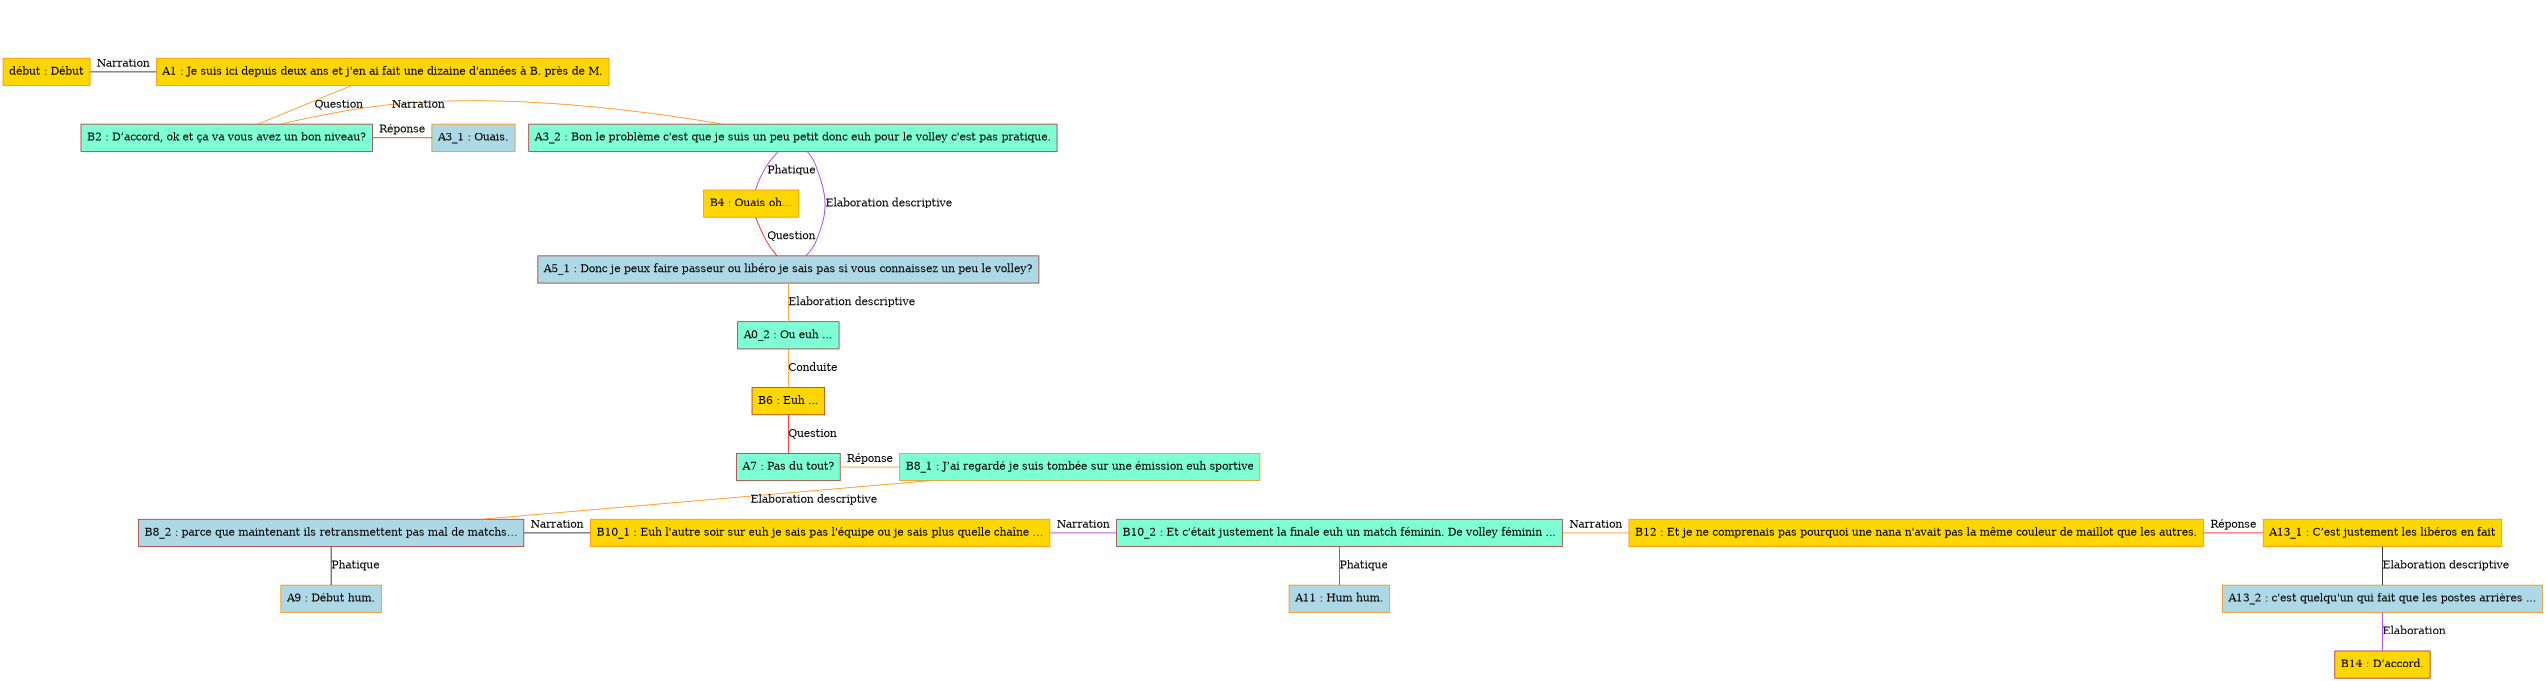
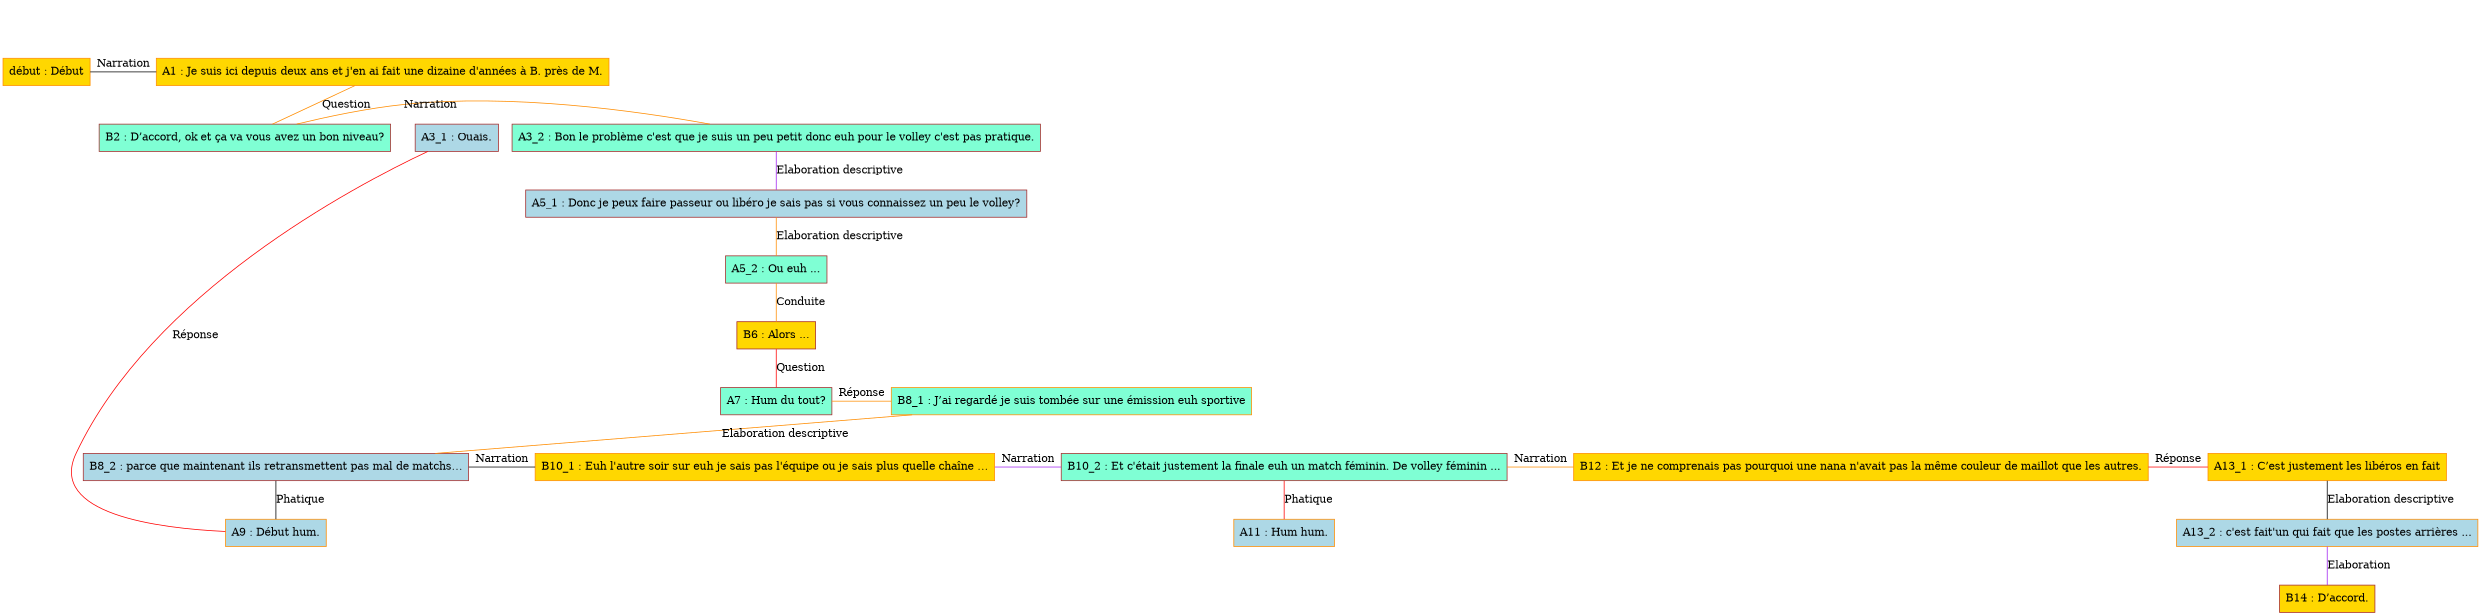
edge "B2 : D’accord, ok et ça va vous avez un bon niveau?" -- "A3_1 : Ouais.": now "A9 : Début hum." -- "A3_1 : Ouais."
node "A3_1 : Ouais.": color darkorange -> brown
node "B4 : Ouais oh…": removed
node "A0_2 : Ou euh ...": label "A0_2 : Ou euh ..." -> "A5_2 : Ou euh ..."
node "B6 : Euh ...": label "B6 : Euh ..." -> "B6 : Alors ..."
node "A7 : Pas du tout?": label "A7 : Pas du tout?" -> "A7 : Hum du tout?"
node "A13_2 : c'est quelqu'un qui fait que les postes arrières ...": label "A13_2 : c'est quelqu'un qui fait que les postes arrières ..." -> "A13_2 : c'est fait'un qui fait que les postes arrières ..."
